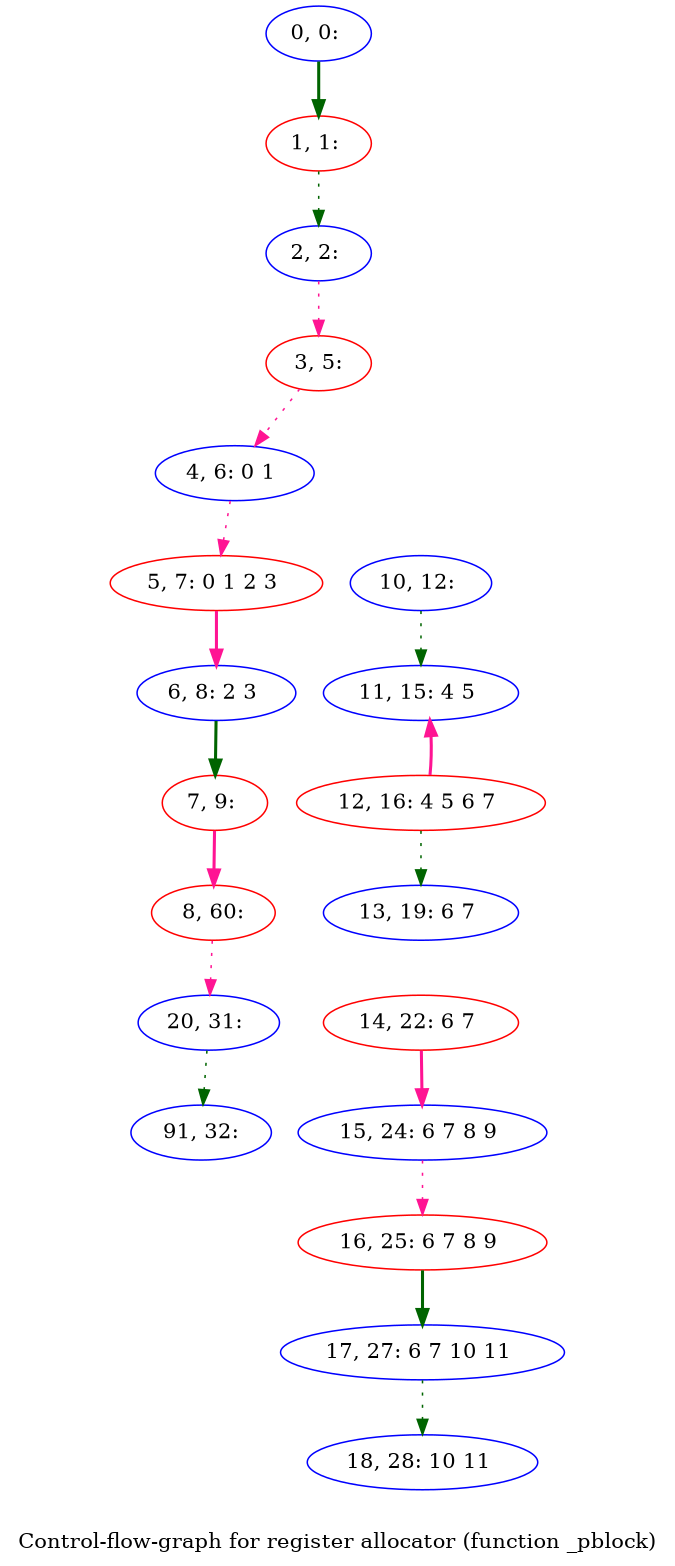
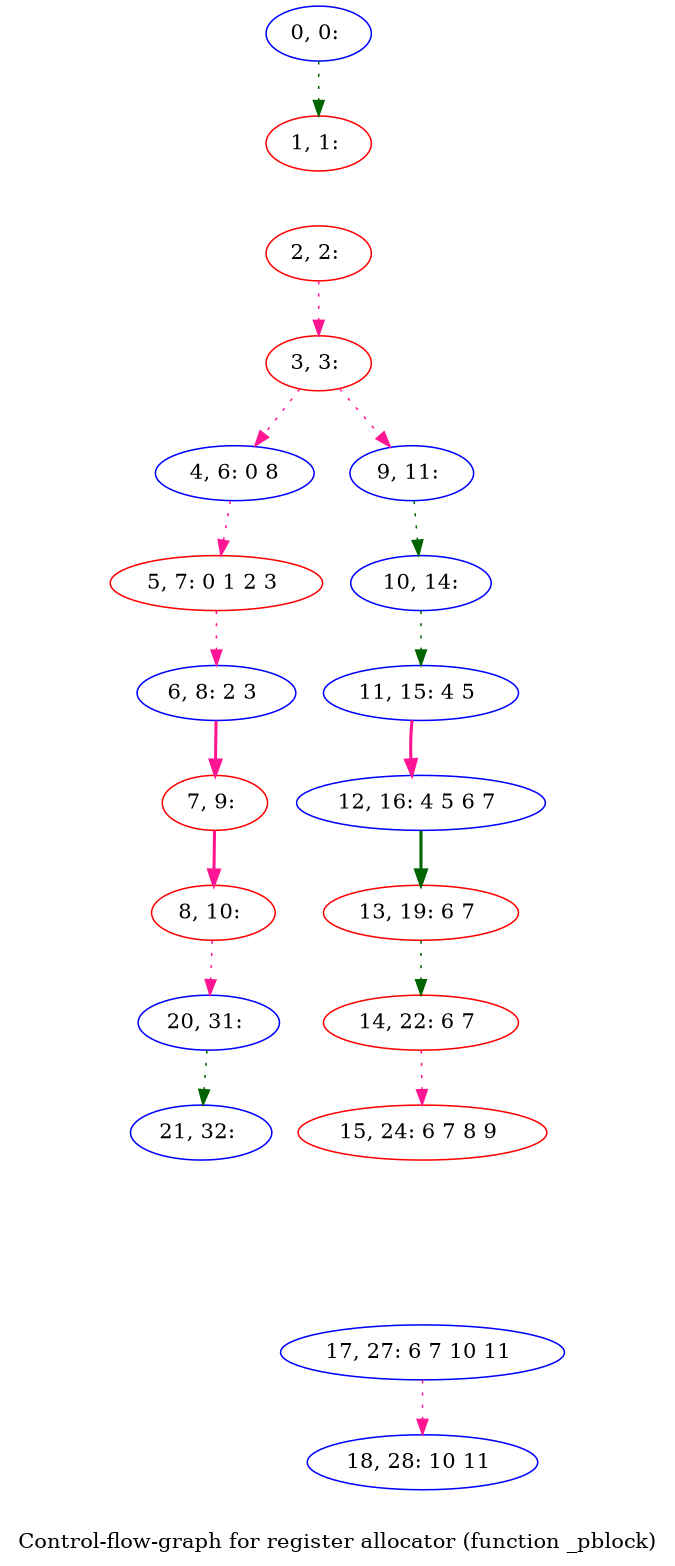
edge "0, 0:" -> "1, 1:": style bold -> dotted
edge "1, 1:" -> "2, 2:": removed
node "2, 2:": color blue -> red
node "3, 5:": label "3, 5:" -> "3, 3:"
node "4, 6: 0 1": label "4, 6: 0 1" -> "4, 6: 0 8"
node "9, 11:": added
node "10, 12:": label "10, 12:" -> "10, 14:"
edge "5, 7: 0 1 2 3" -> "6, 8: 2 3": style bold -> dotted
edge "6, 8: 2 3" -> "7, 9:": color darkgreen -> deeppink
edge "12, 16: 4 5 6 7" -> "11, 15: 4 5": reversed
node "12, 16: 4 5 6 7": color red -> blue
edge "12, 16: 4 5 6 7" -> "13, 19: 6 7": style dotted -> bold
node "8, 60:": label "8, 60:" -> "8, 10:"
node "13, 19: 6 7": color blue -> red
edge "13, 19: 6 7" -> "14, 22: 6 7": added
edge "14, 22: 6 7" -> "15, 24: 6 7 8 9": style bold -> dotted
node "91, 32:": label "91, 32:" -> "21, 32:"
node "15, 24: 6 7 8 9": color blue -> red
node "16, 25: 6 7 8 9": removed
edge "17, 27: 6 7 10 11" -> "18, 28: 10 11": color darkgreen -> deeppink
